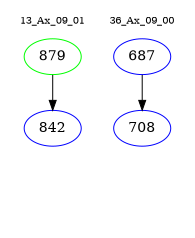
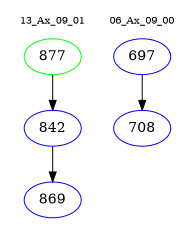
cluster "36_Ax_09_00": label "36_Ax_09_00" -> "06_Ax_09_00"
node "879": label "879" -> "877"
node "687": label "687" -> "697"
node "869": added
